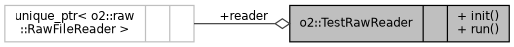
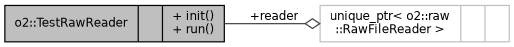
edge "unique_ptr< o2::raw" -> "o2::TestRawReader": reversed
